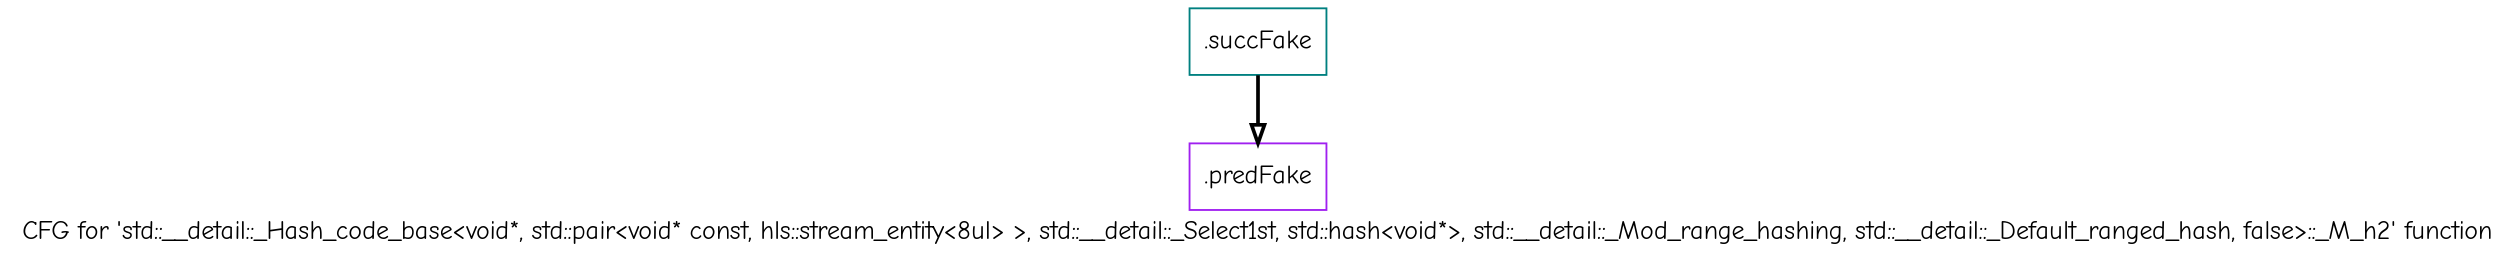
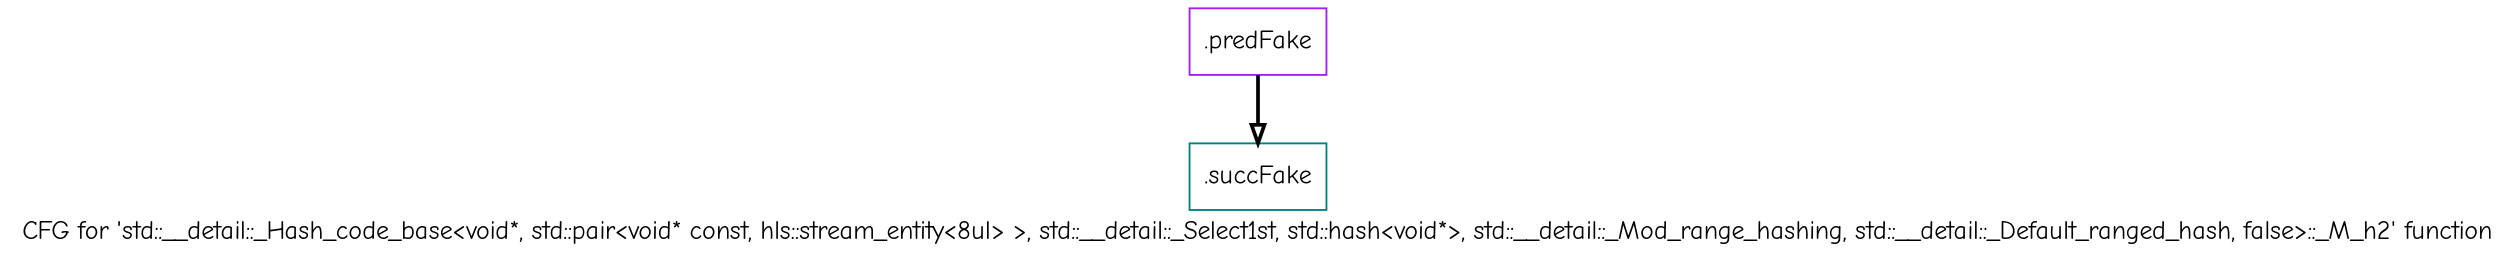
edge ".succFake" -> ".predFake": reversed
